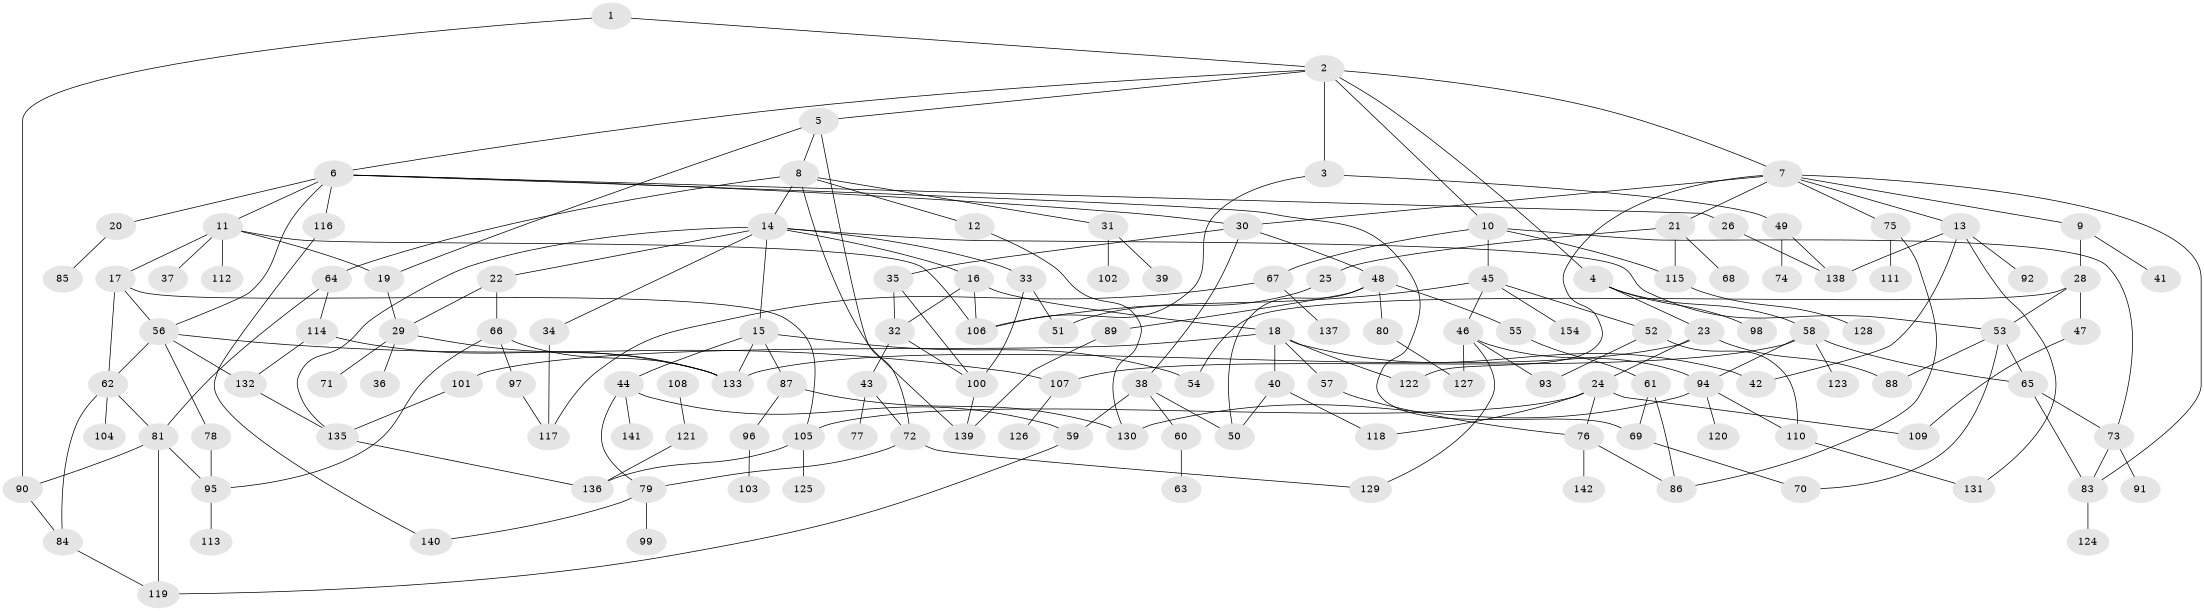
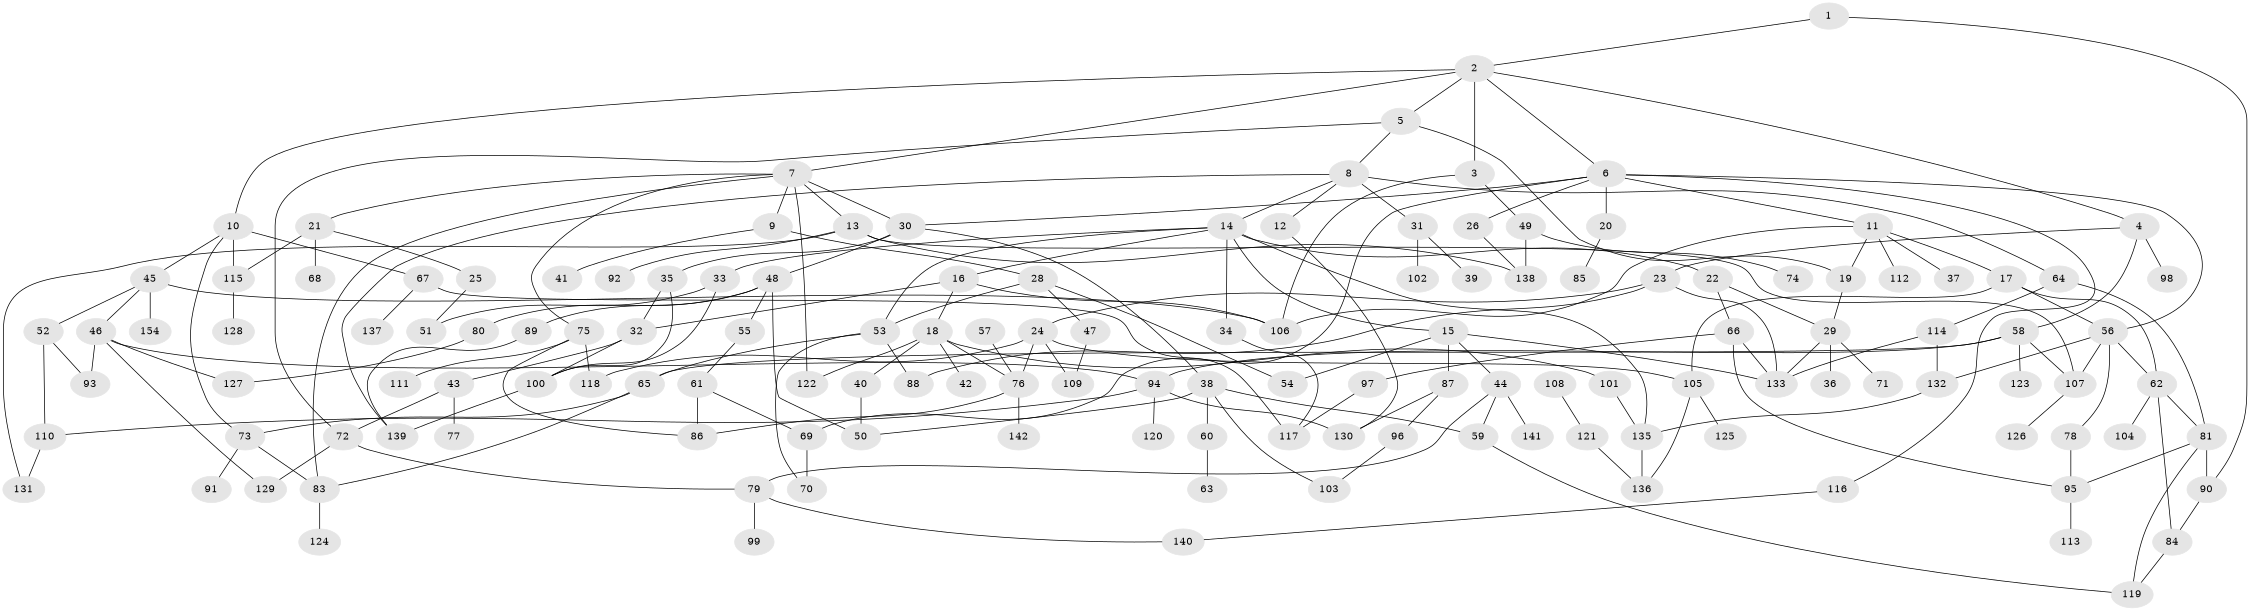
edge "13" -- "42": now "13" -- "107"
edge "18" -- "57": now "18" -- "76"
edge "40" -- "118": now "75" -- "118"
edge "38" -- "103": added
